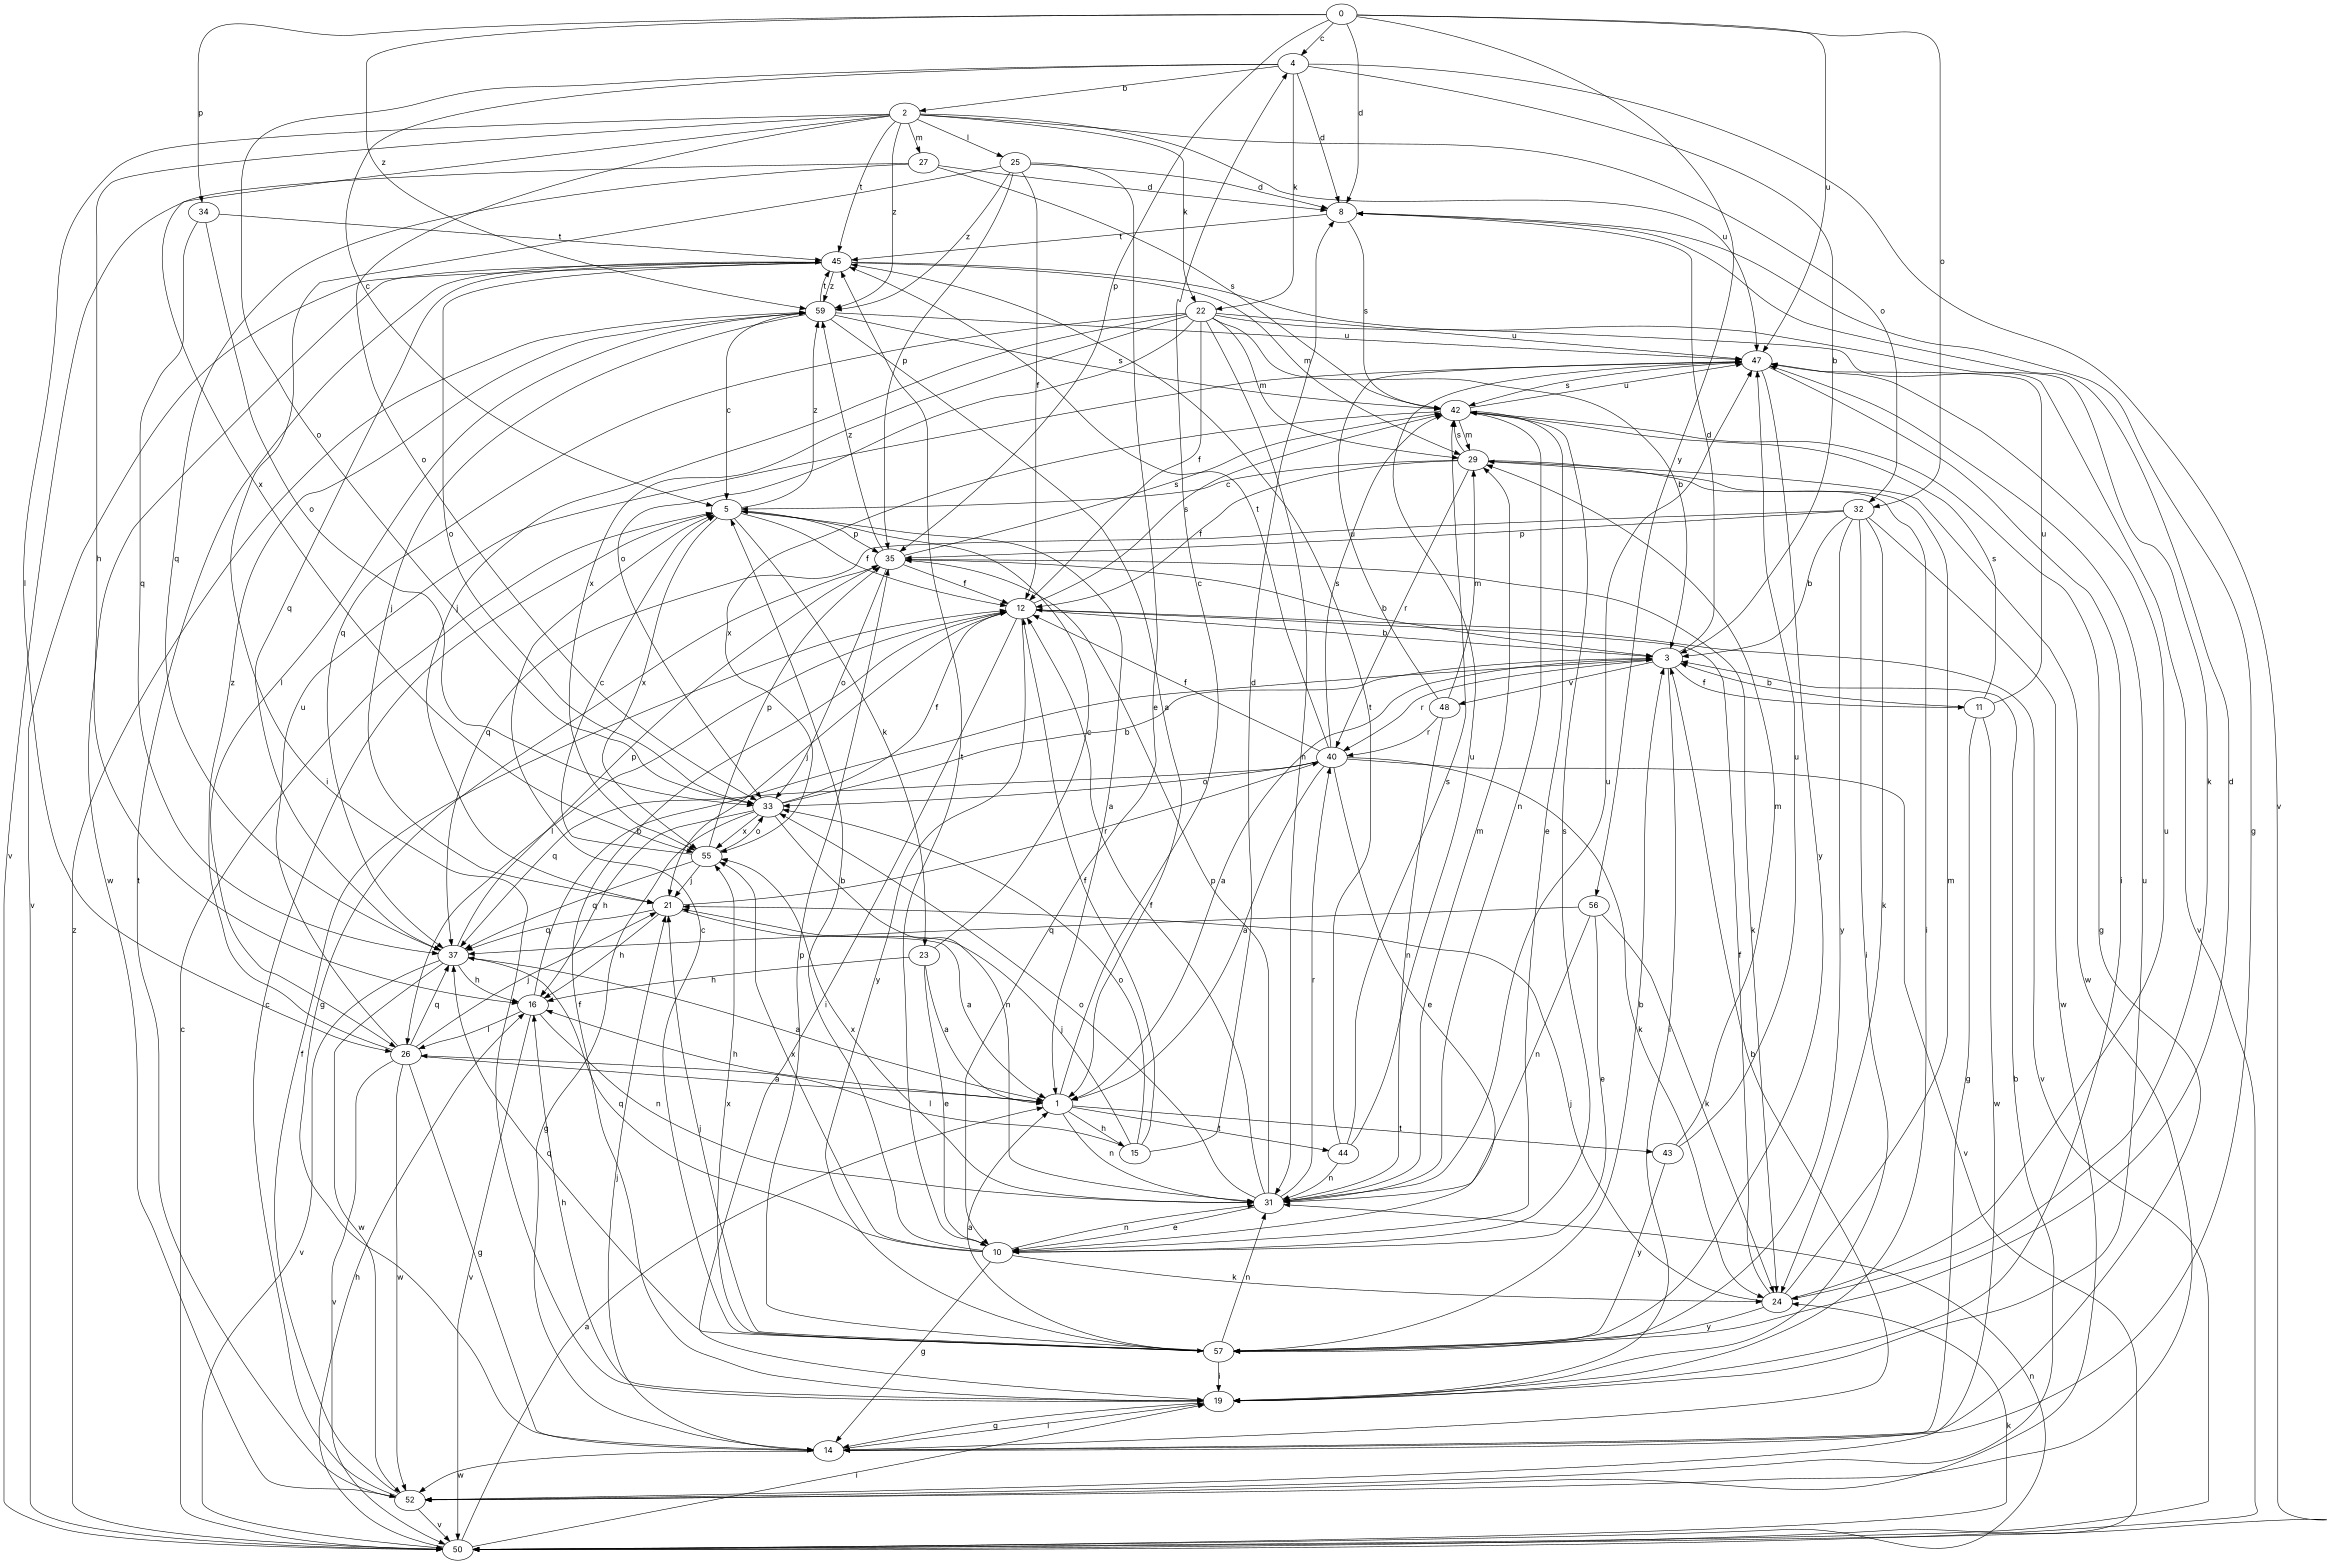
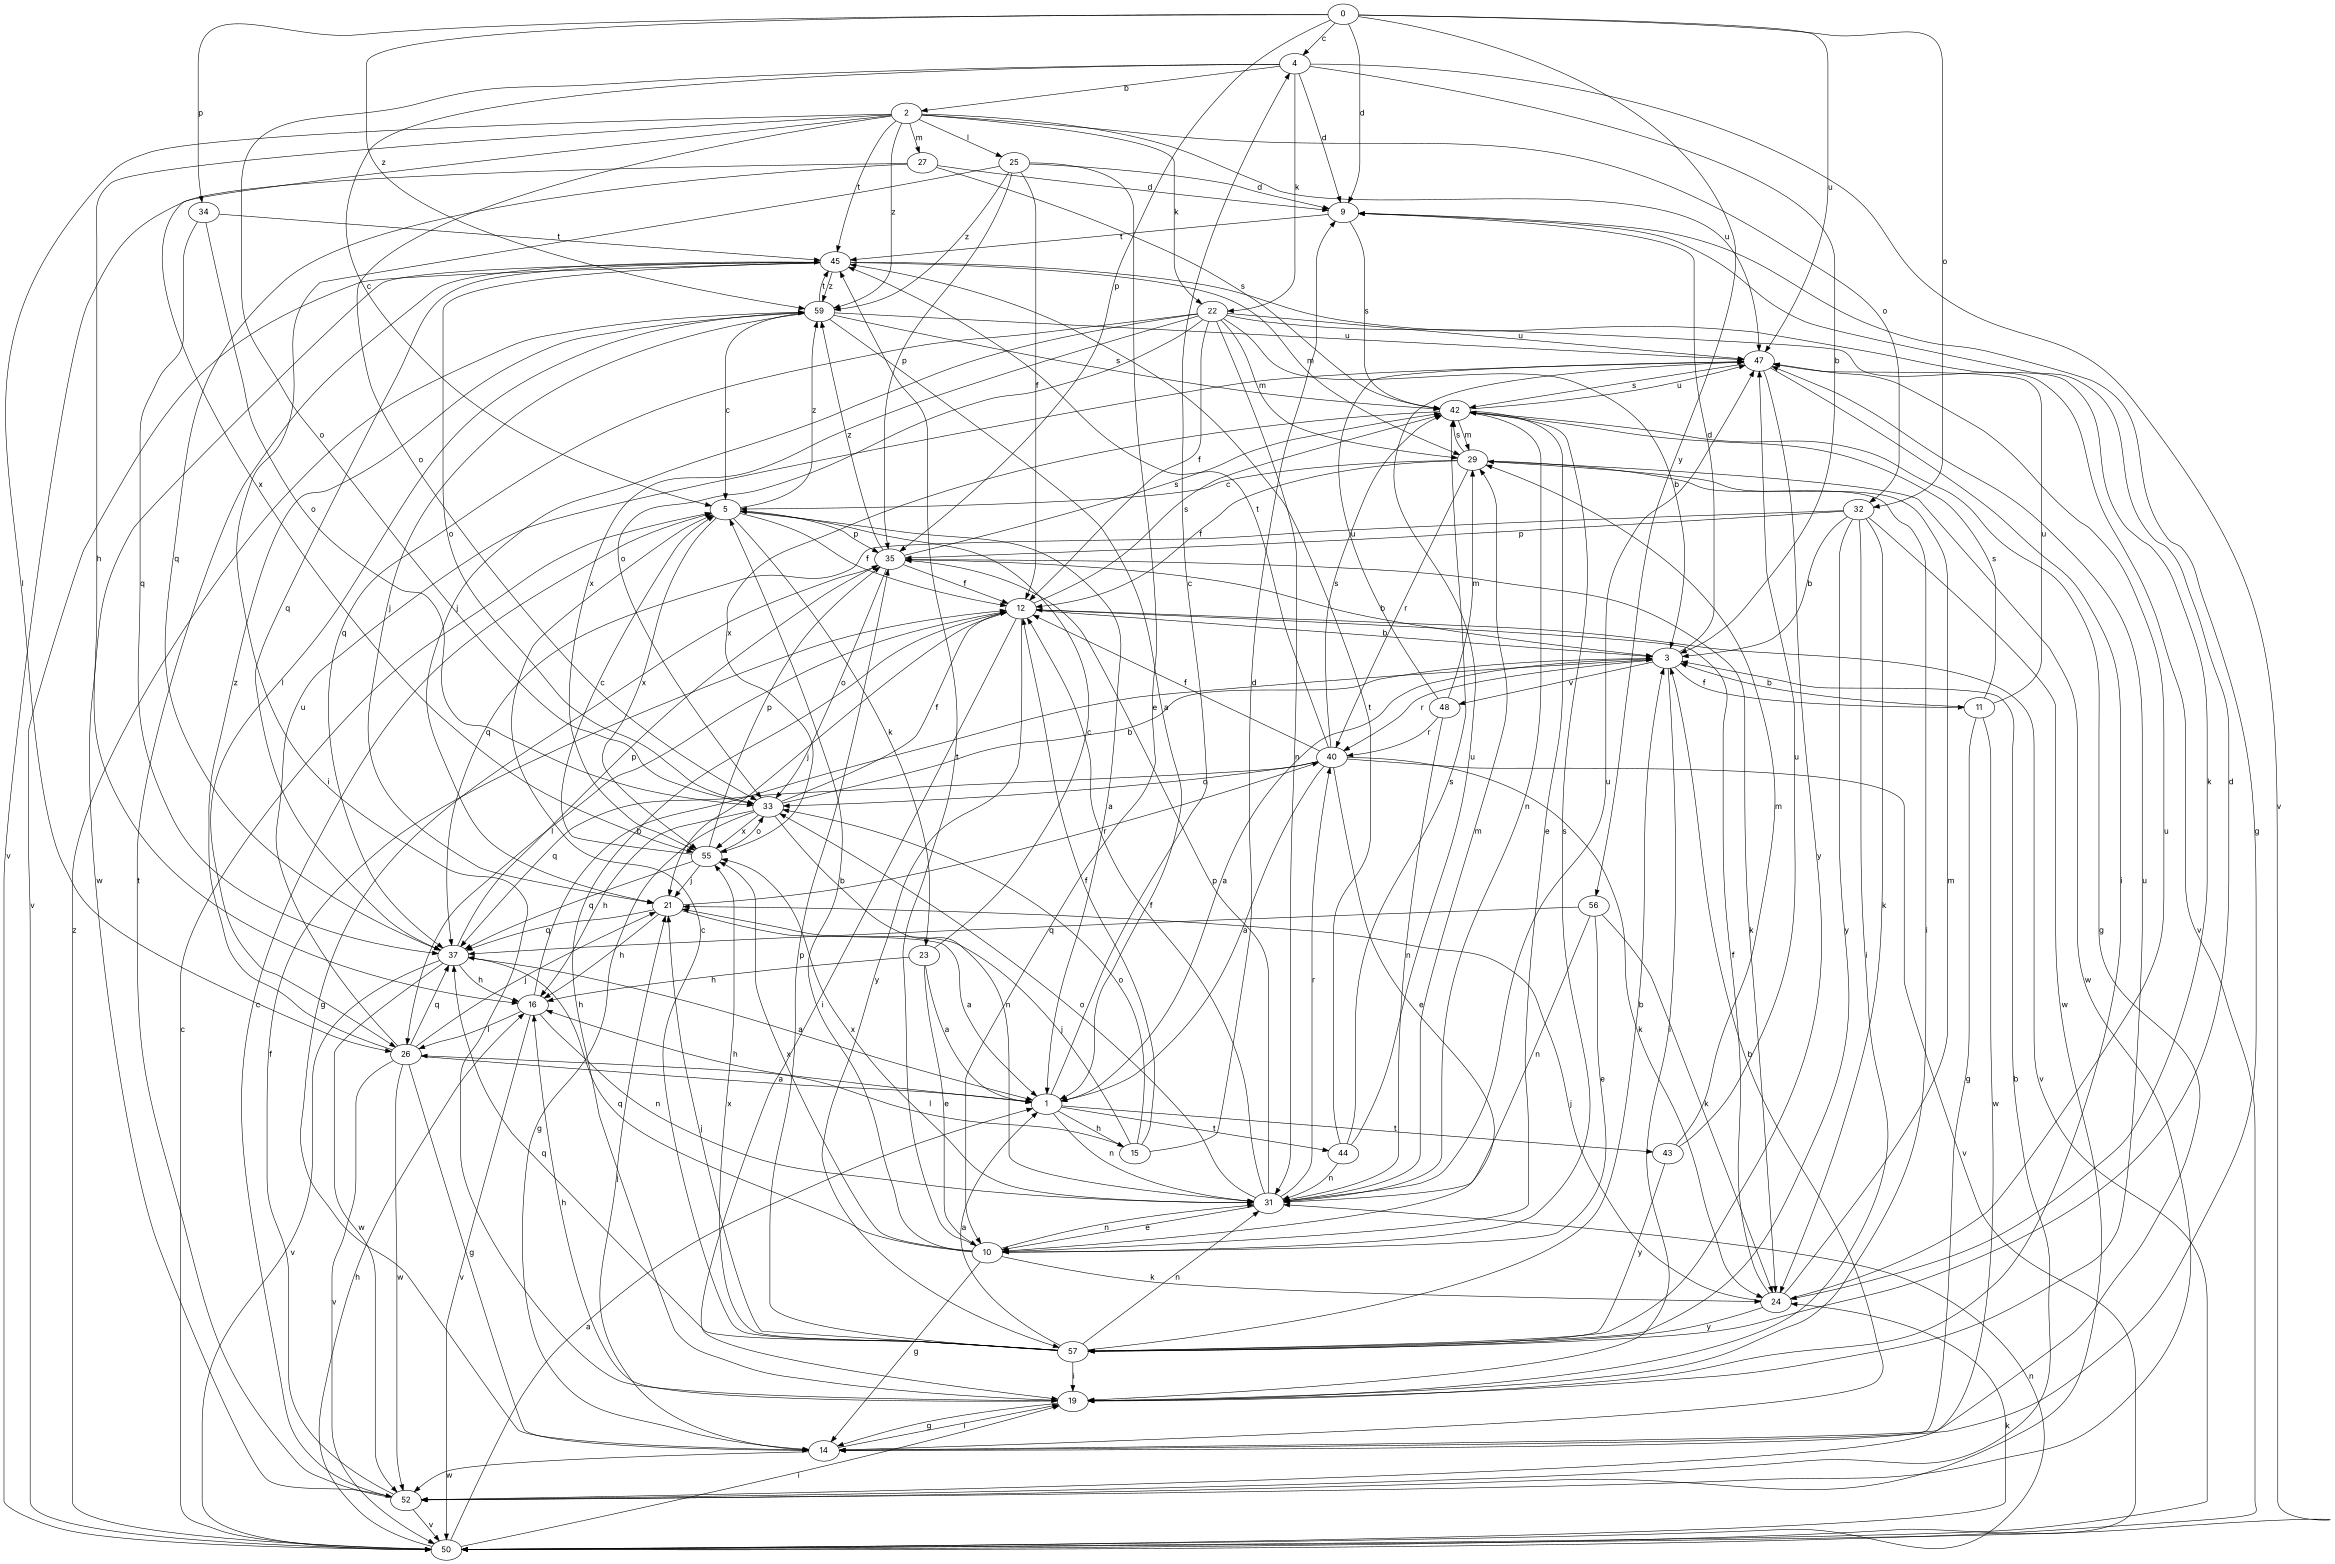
node "8": label "8" -> "9"
edge "19" -> "12": label "f" -> "h"
